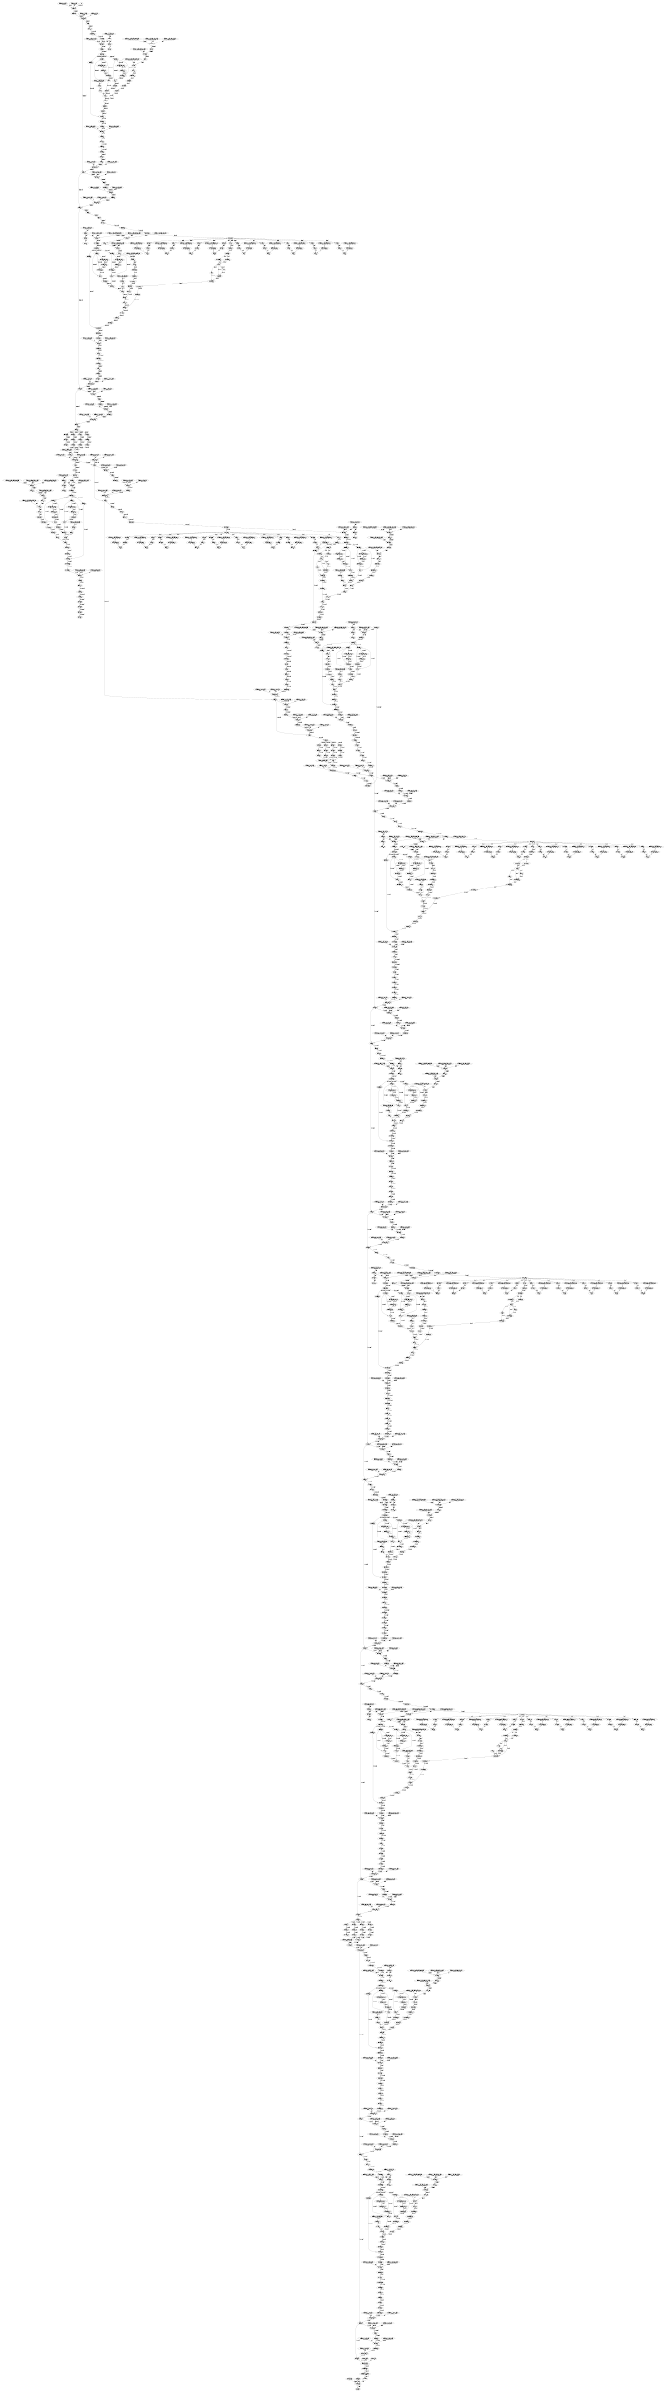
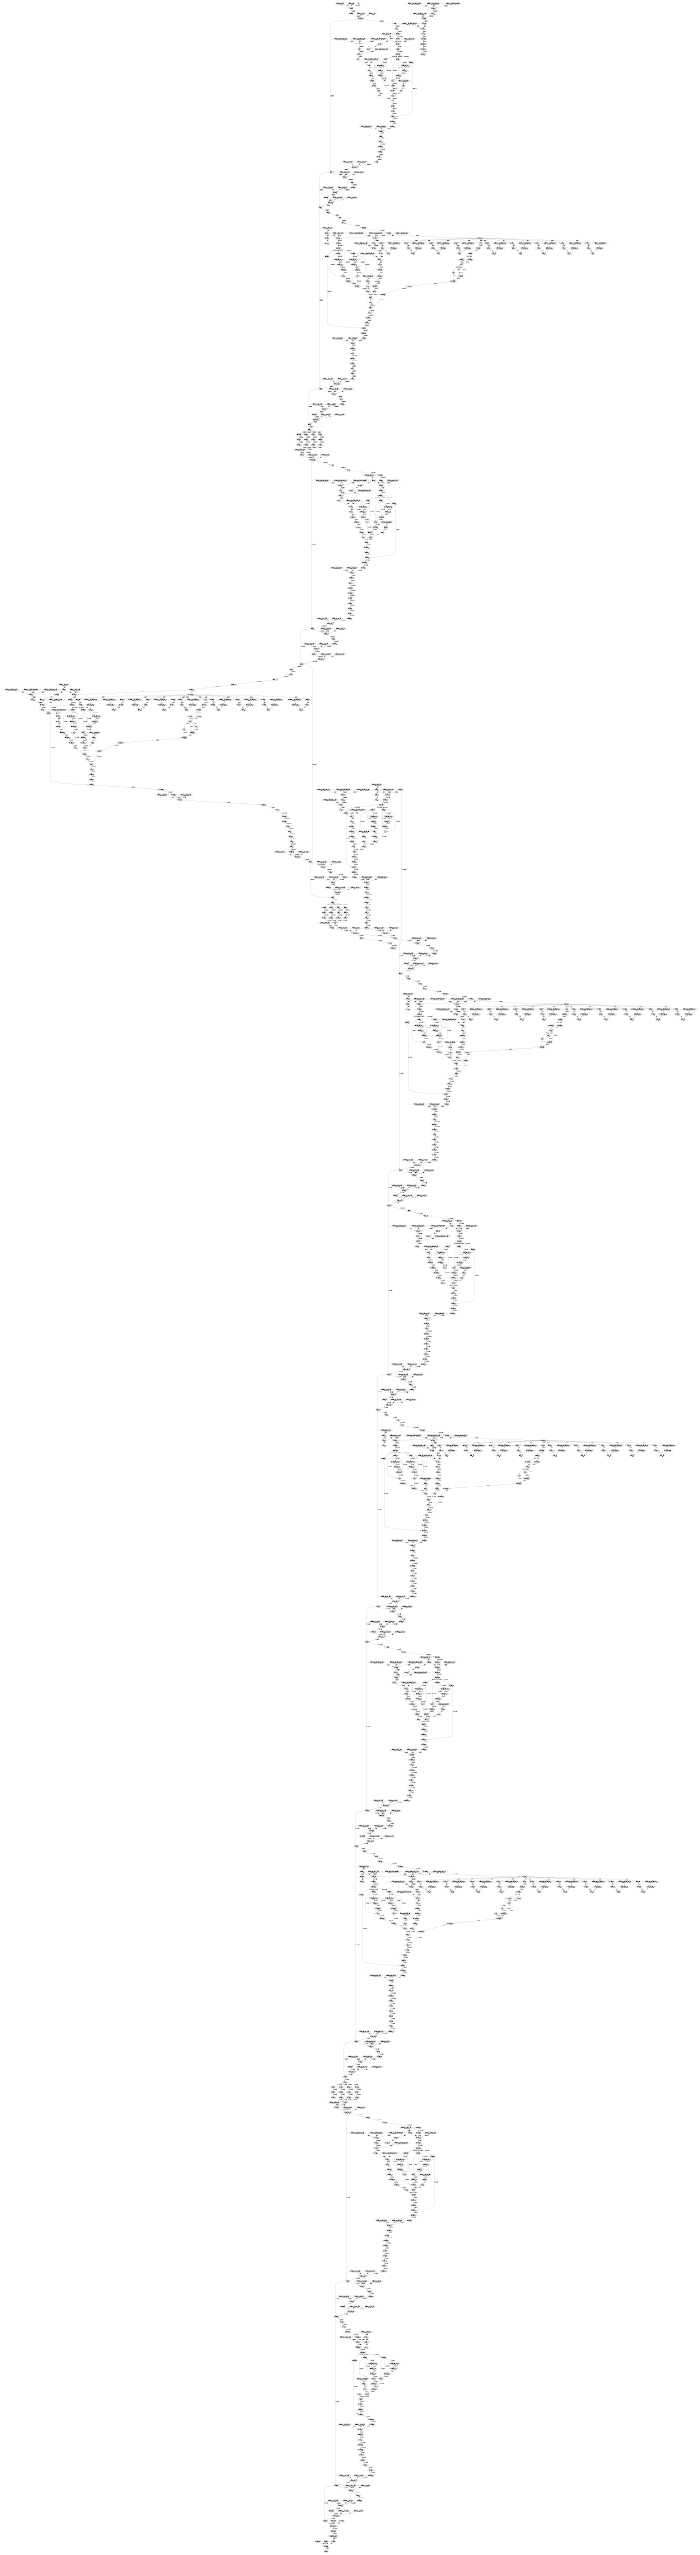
node "522 contiguous_3": added
edge "1285 sigmoid_11" -> "1286 mul_22": removed, label "(1, 24, 64, 64)"
node "203 features_7_1_norm2_weight": added
